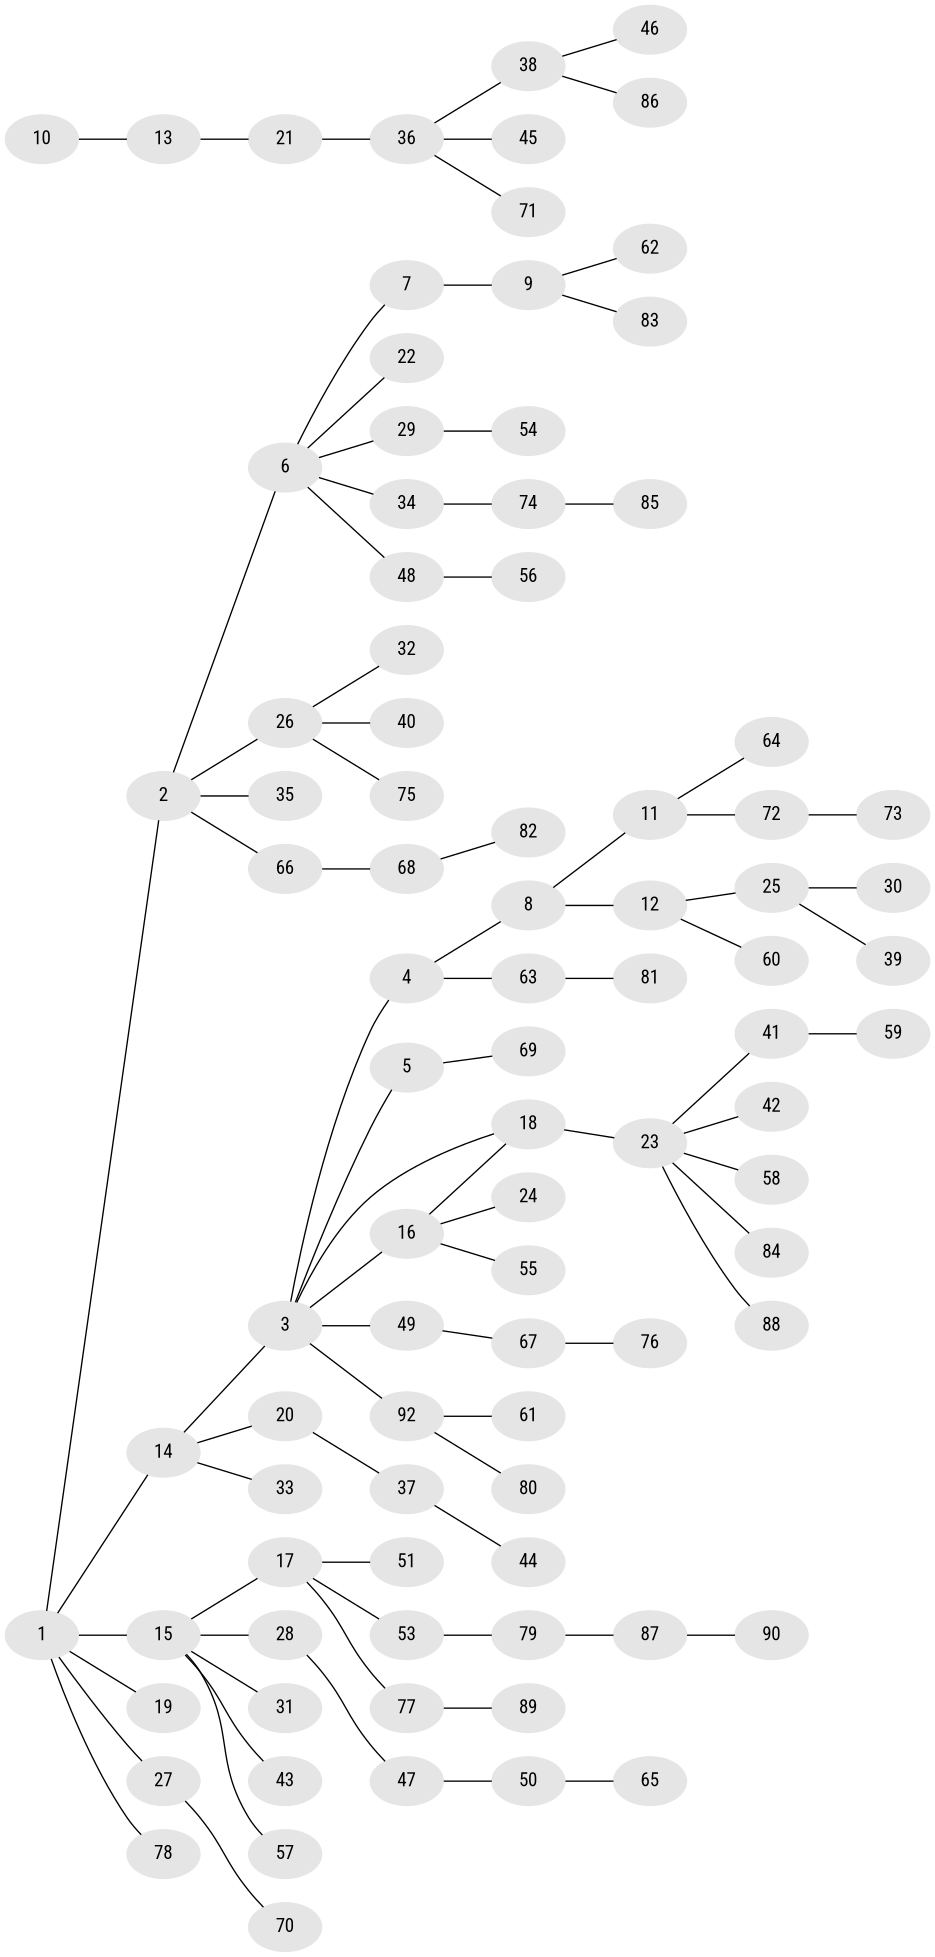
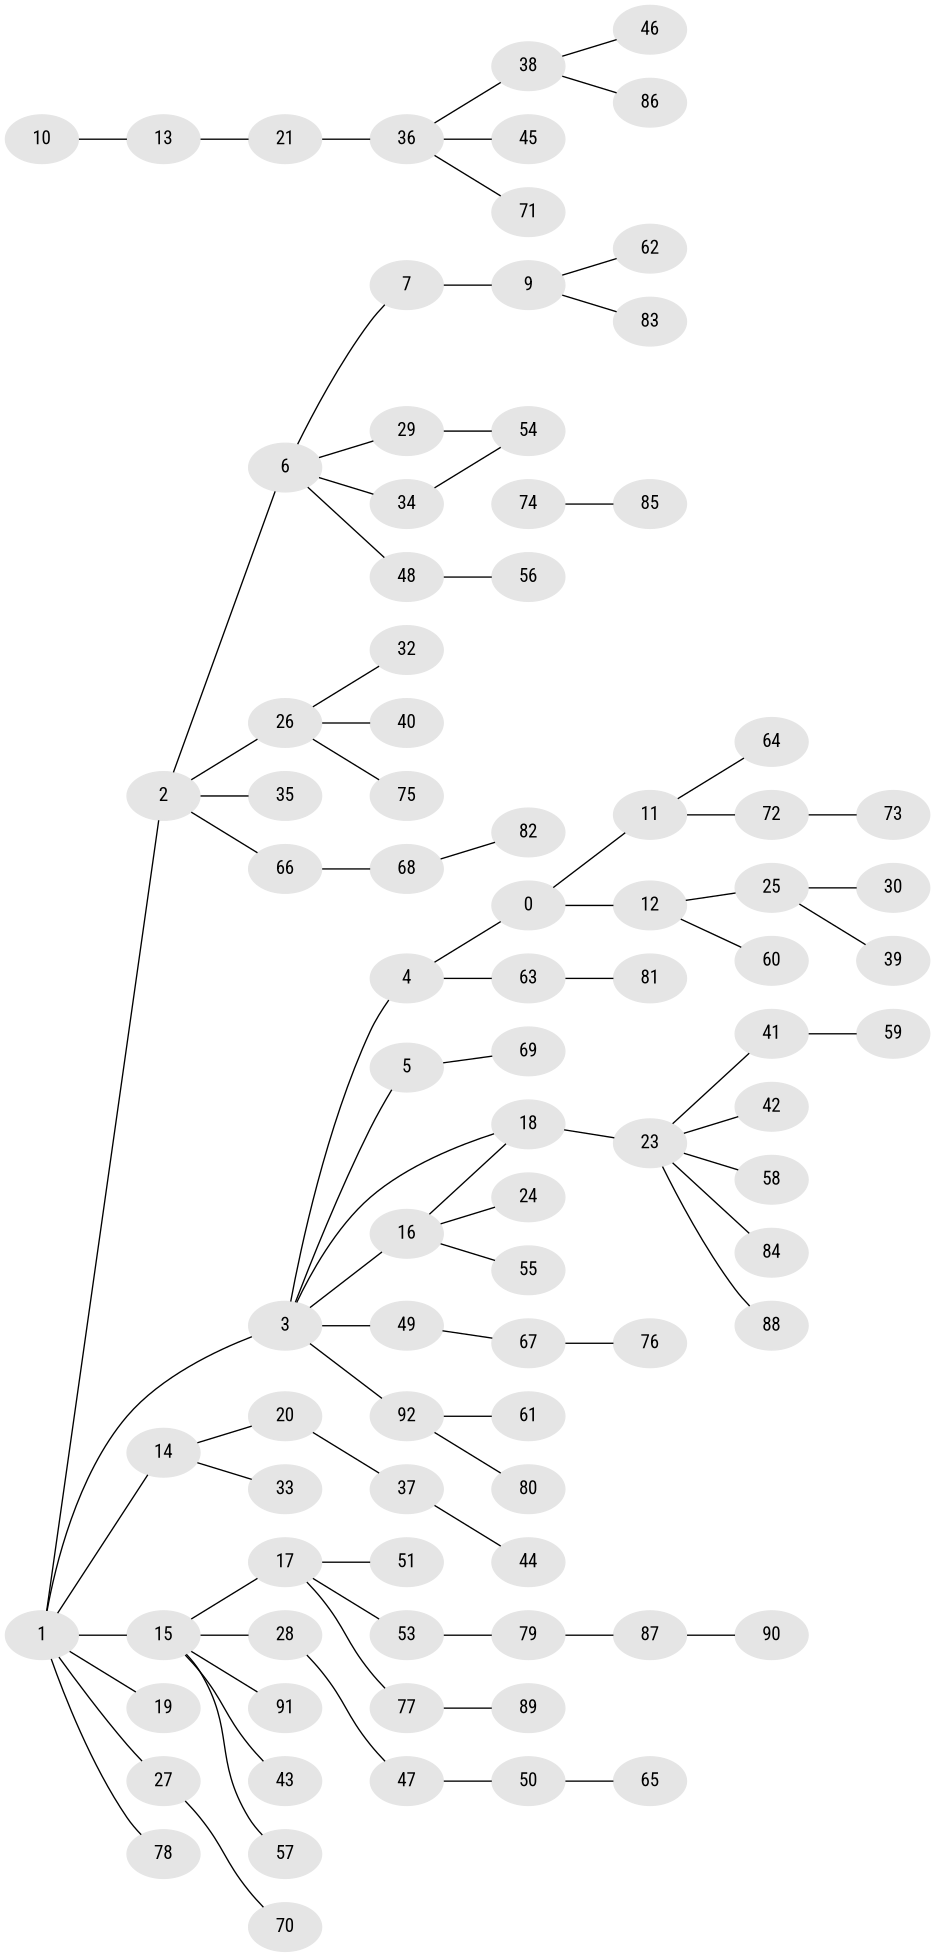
node "22": removed
edge "34" -- "74": now "34" -- "54"
node "8": label "8" -> "0"
edge "3" -- "14": now "3" -- "1"
node "31": label "31" -> "91"
